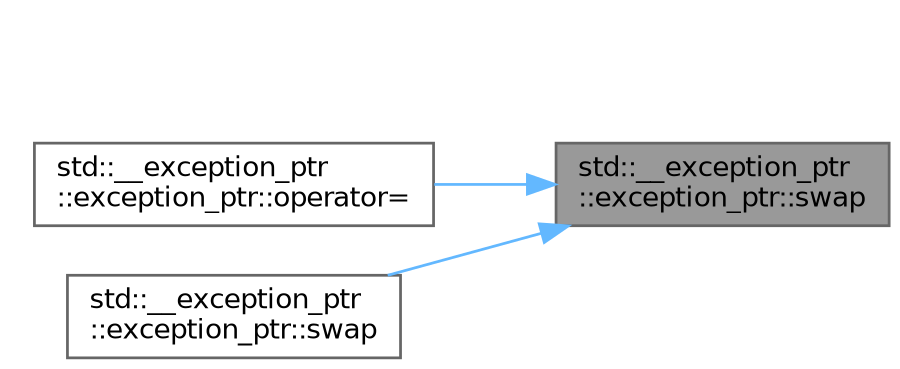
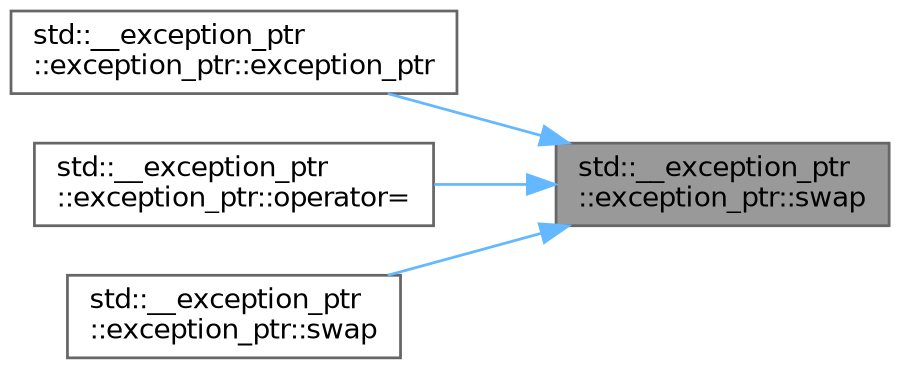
node "std::__exception_ptr ::exception_ptr::exception_ptr": added
